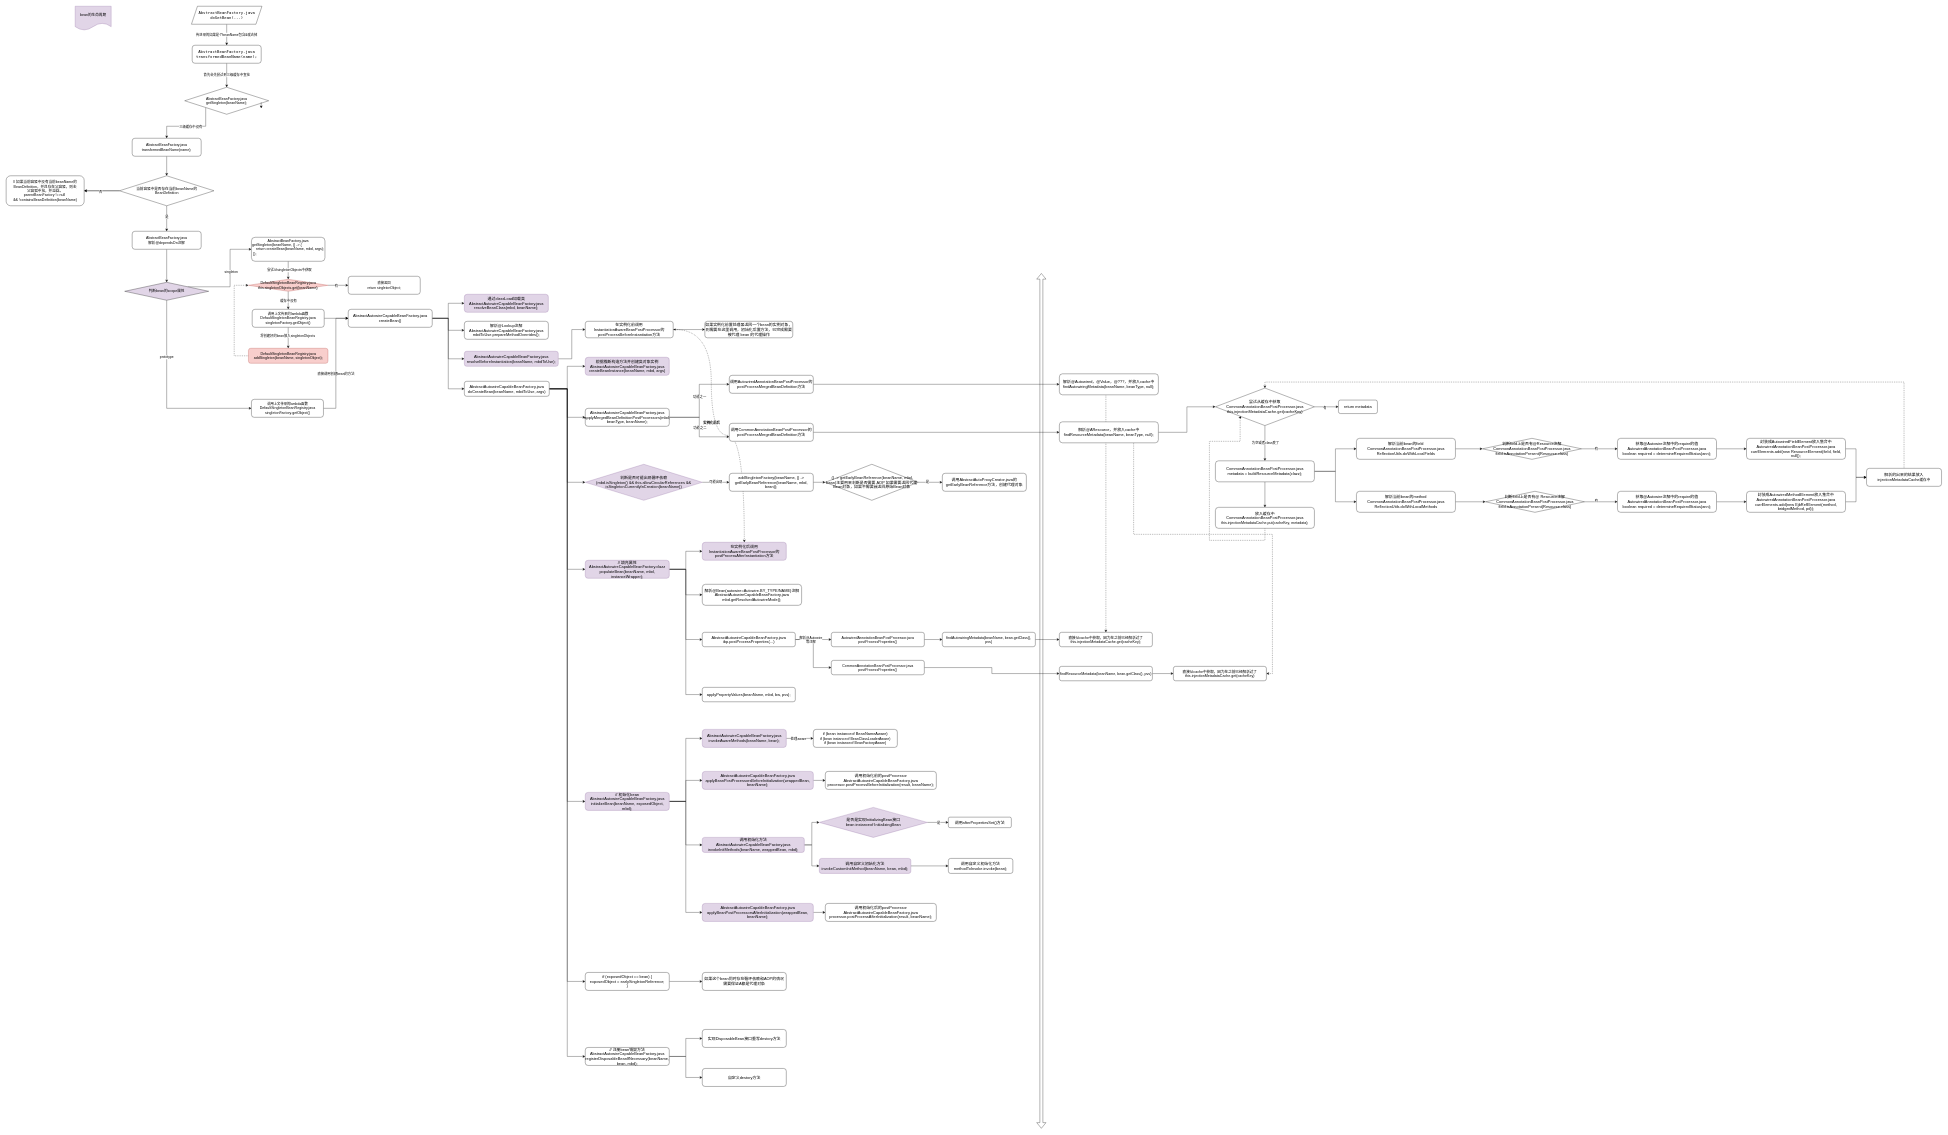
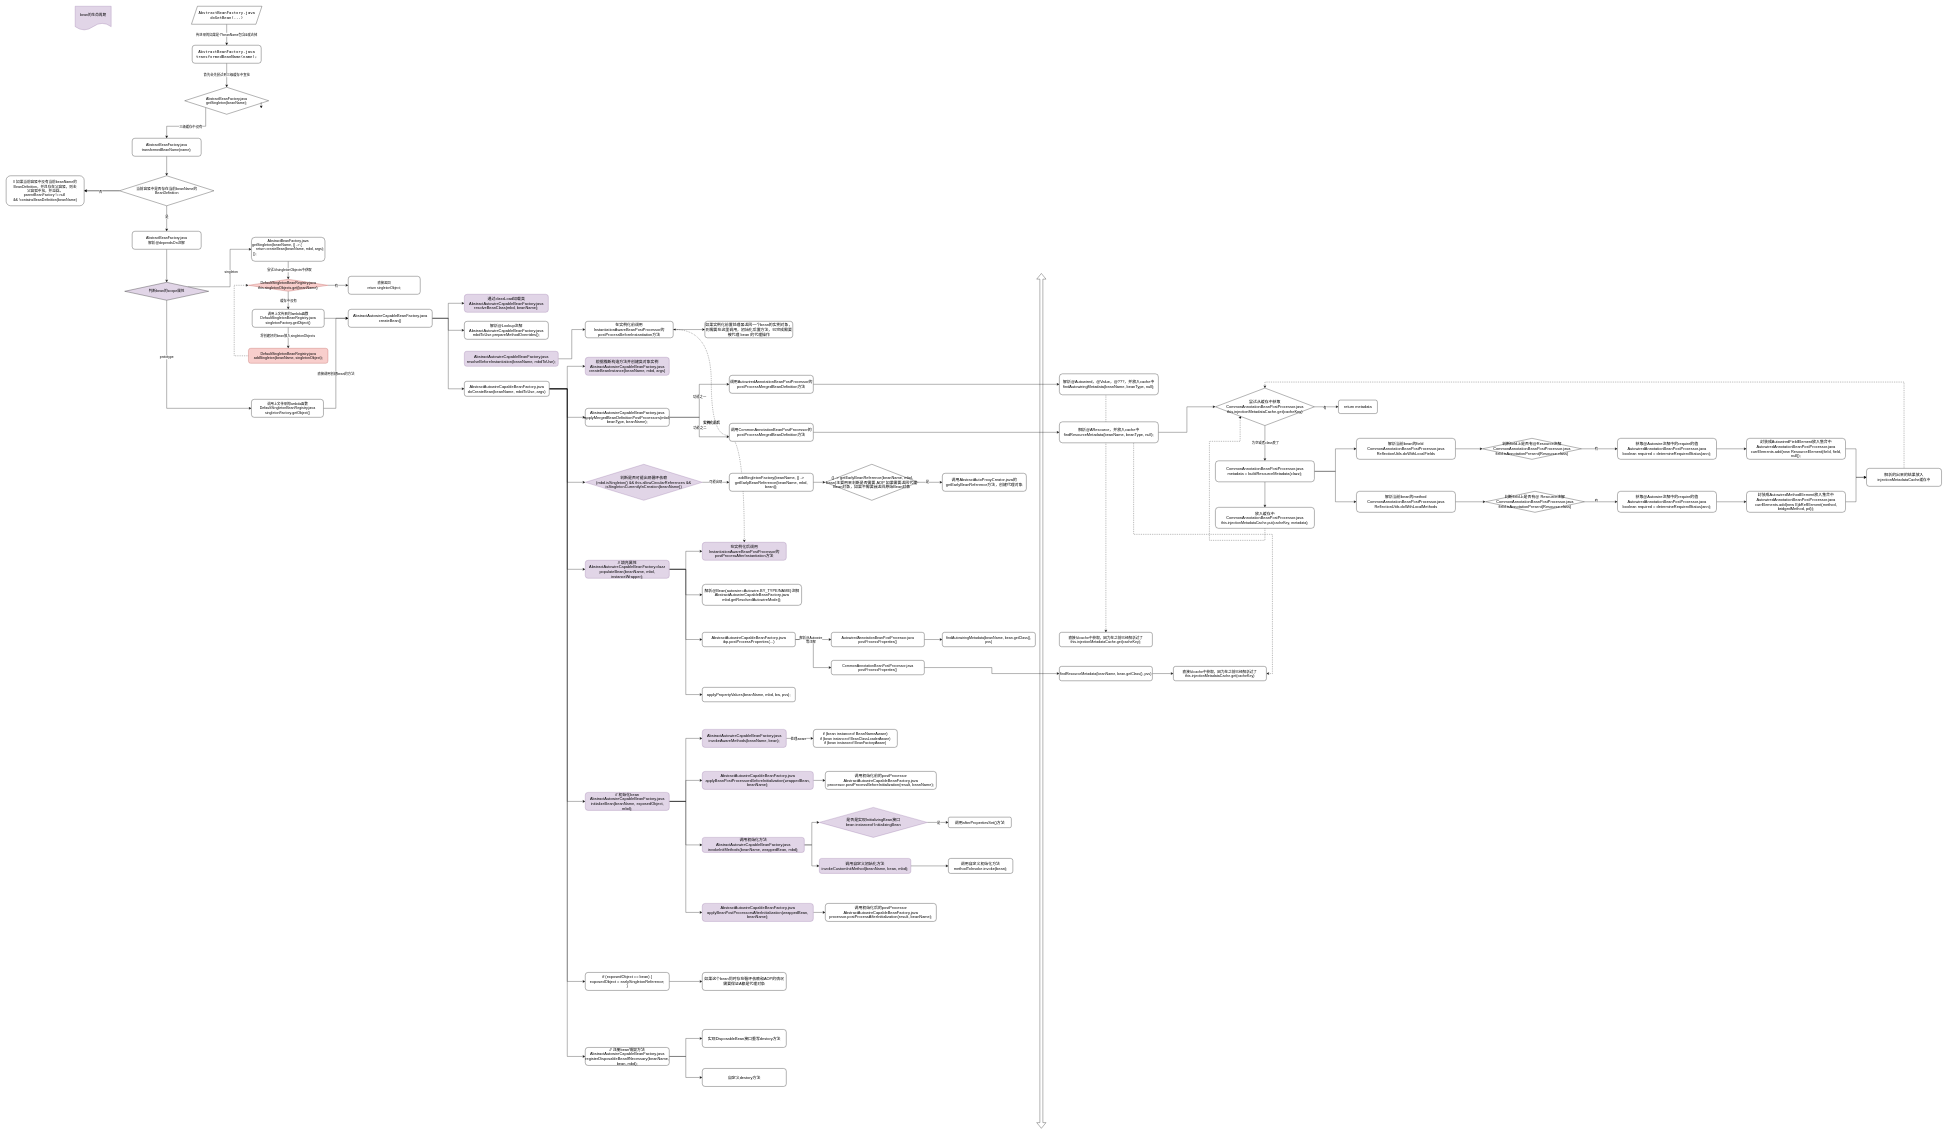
edge "AbstractAutowireCapableBeanFactory.java createBean()" -> "AbstractAutowireCapableBeanFactory.java resolveBeforeInstantiation(beanName, mbdToUse);": removed
edge "findAutowiringMetadata(beanName, bean.getClass(), pvs)" -> "直接从cache中获取，因为在之前已经解析过了 this.injectionMetadataCache.get(cacheKey);": removed
